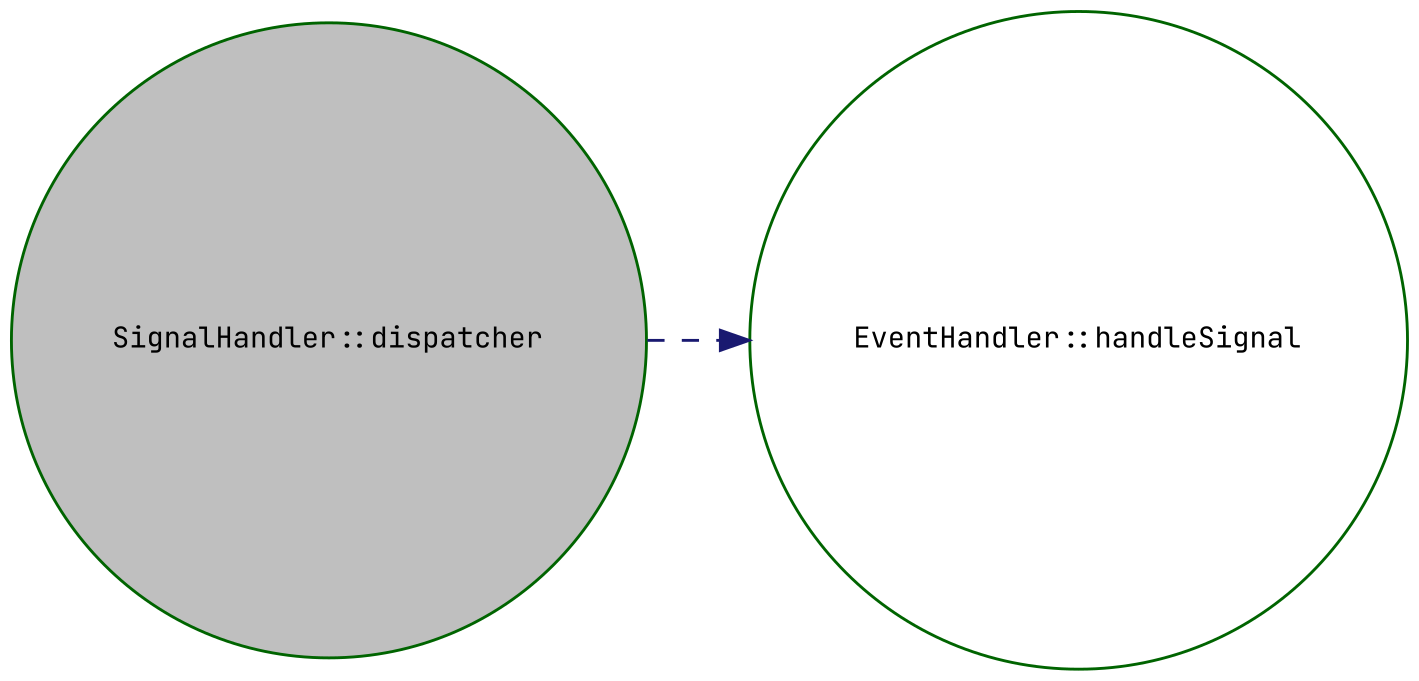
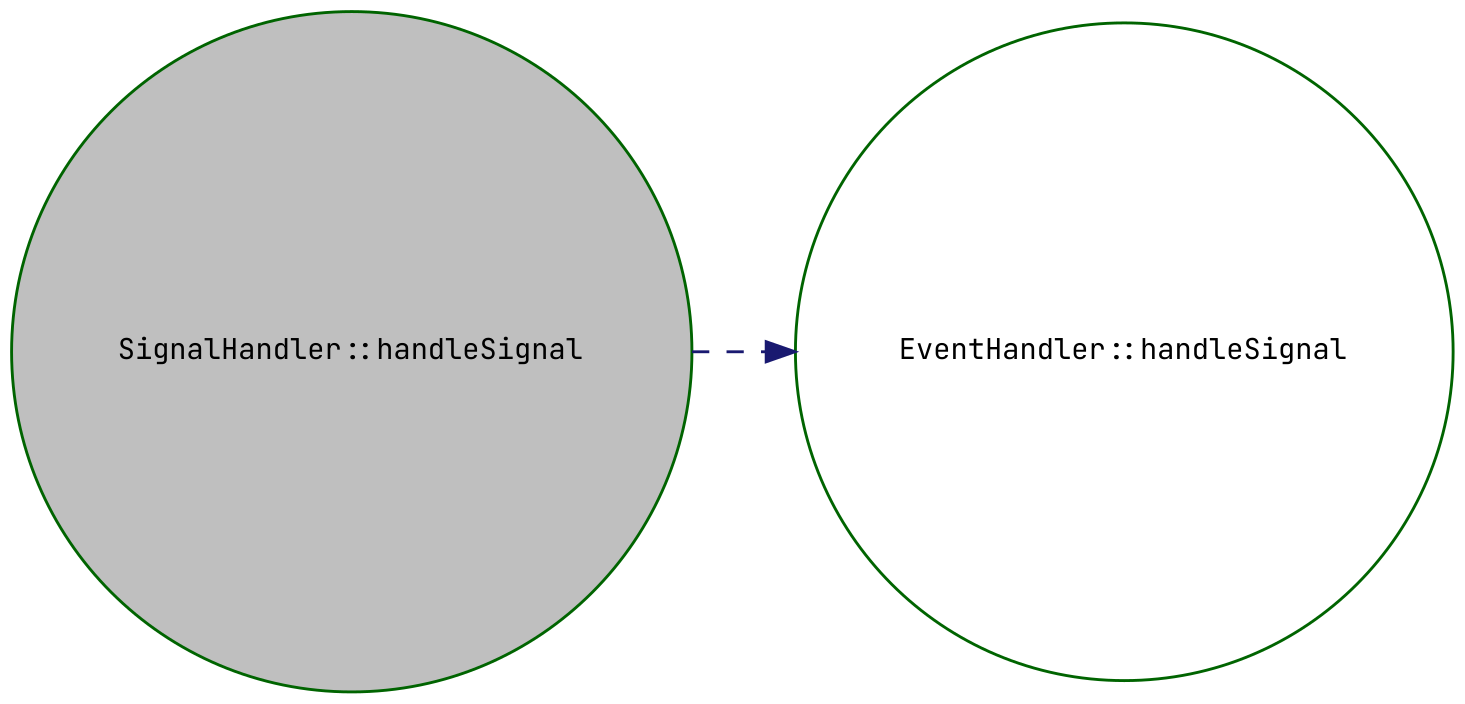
node "SignalHandler::dispatcher": label "SignalHandler::dispatcher" -> "SignalHandler::handleSignal"
